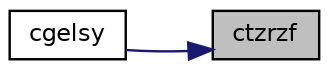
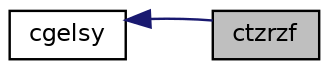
edge "cgelsy" -> "ctzrzf": reversed
